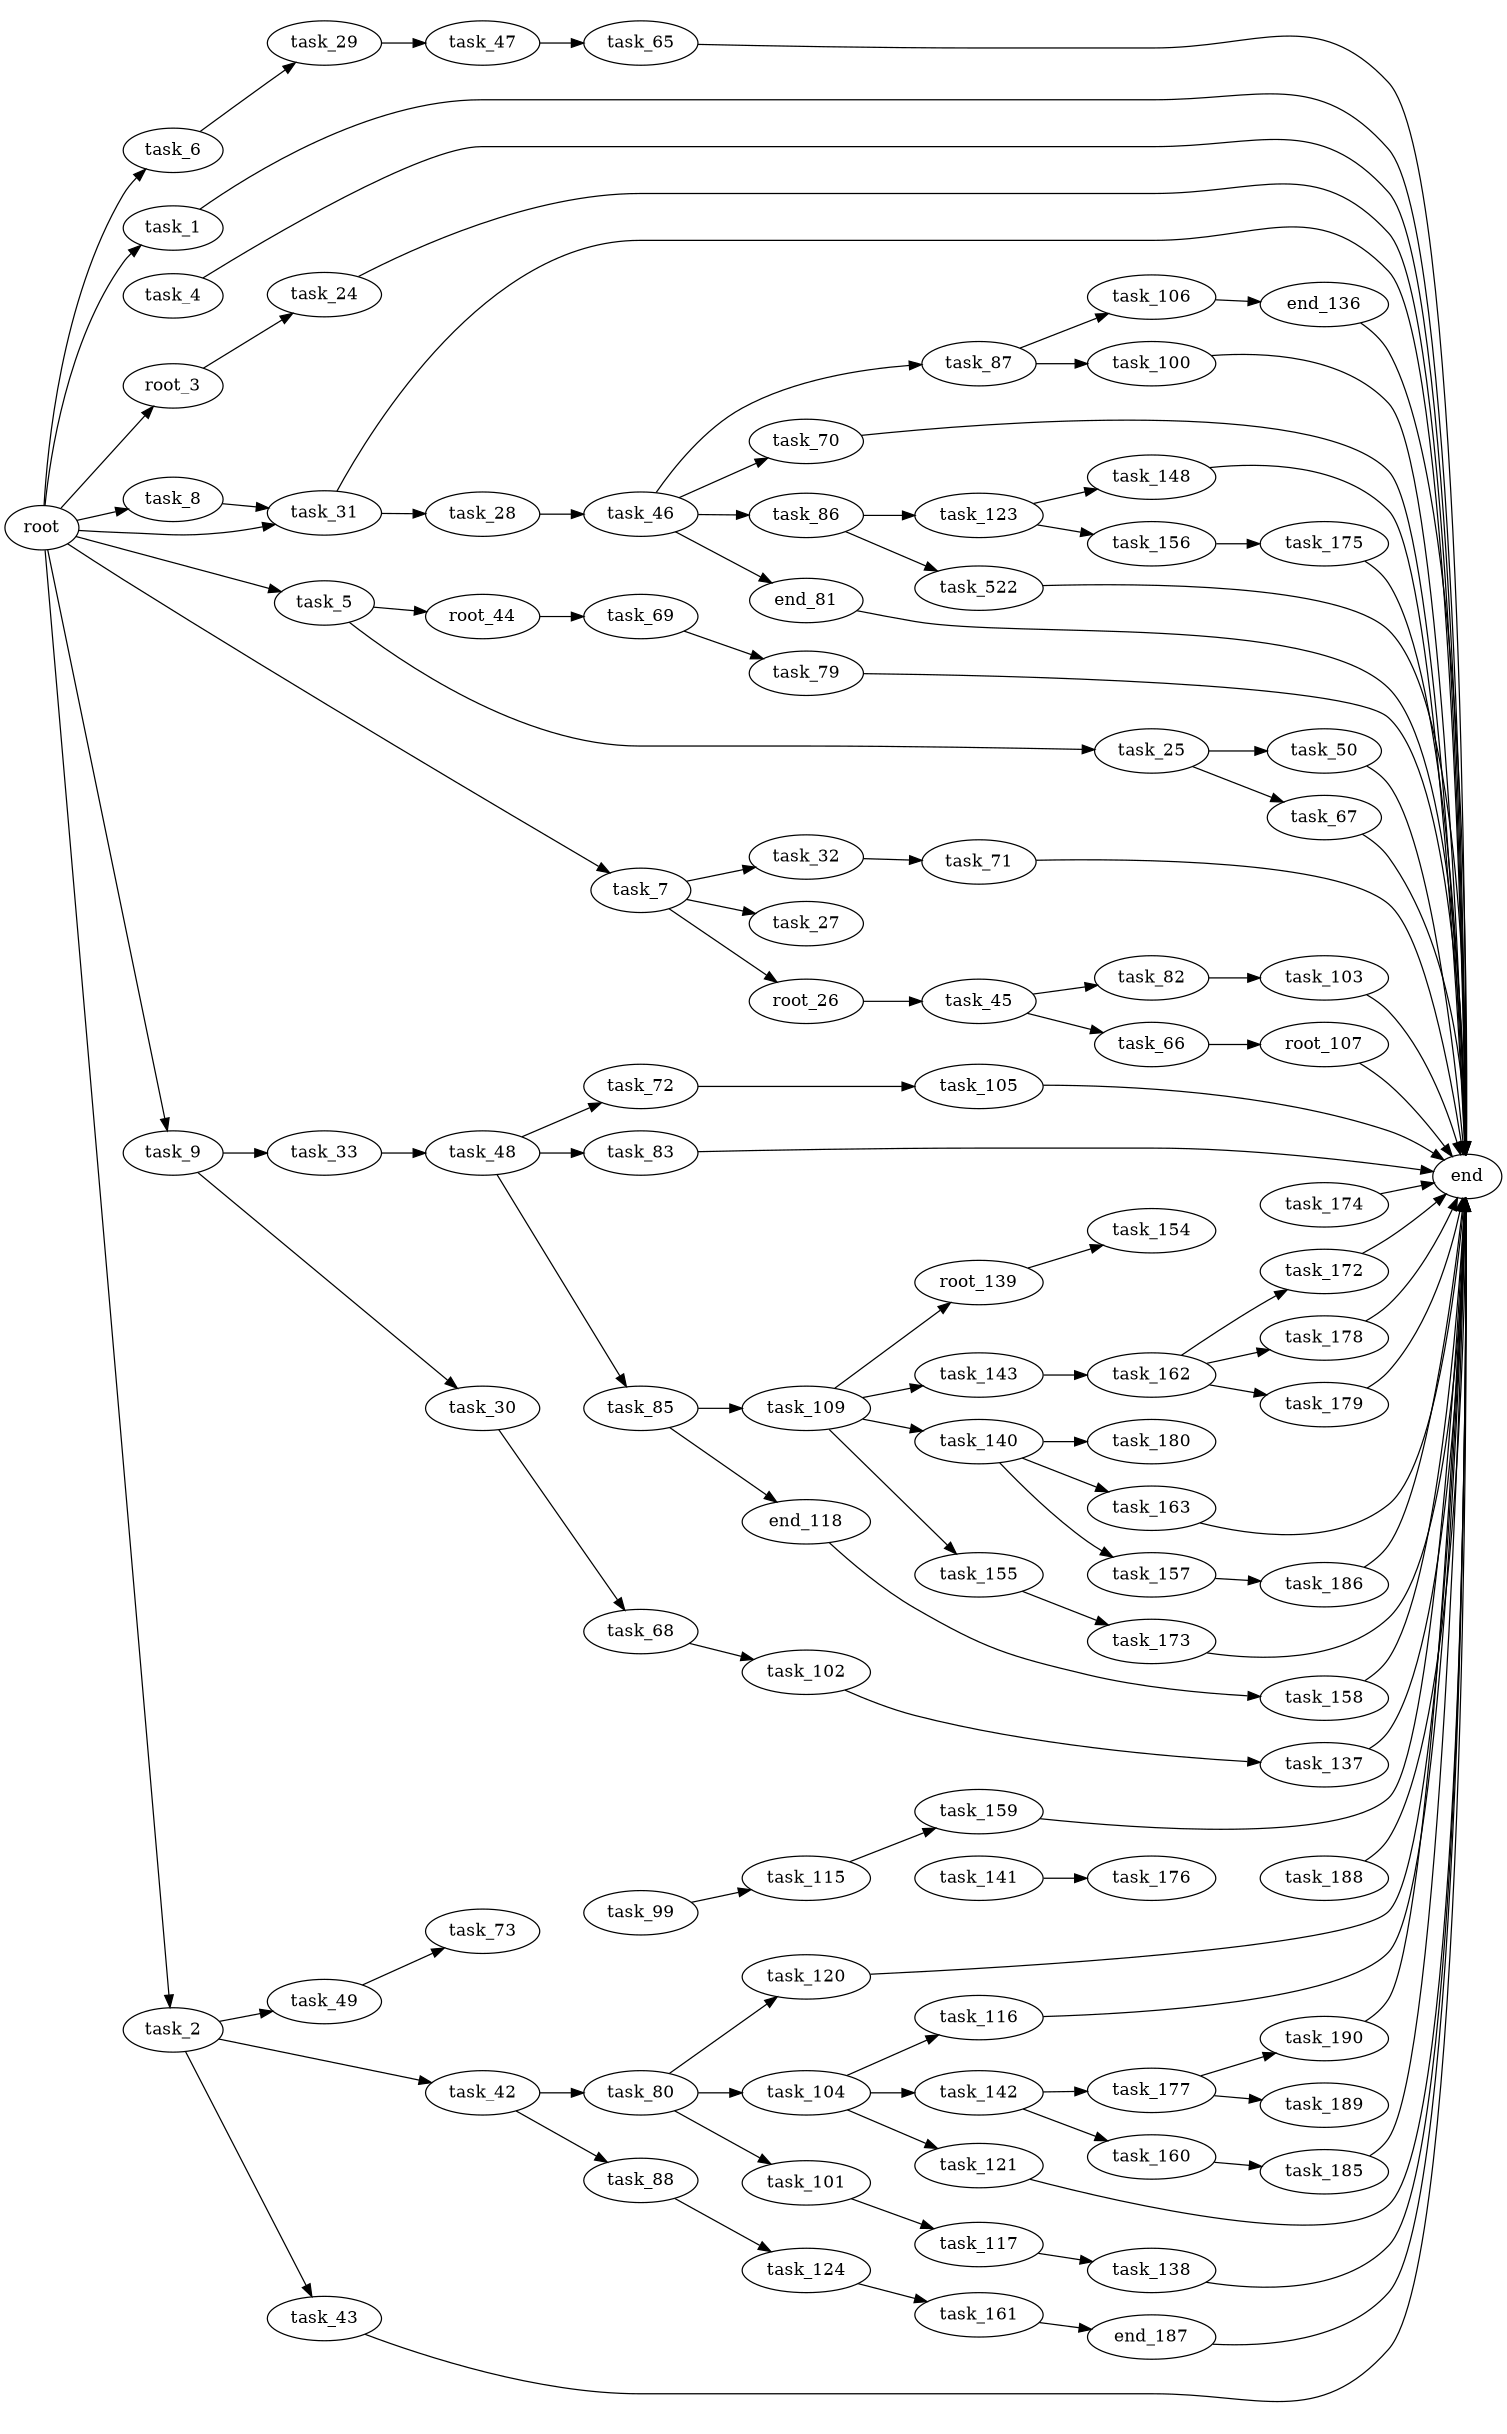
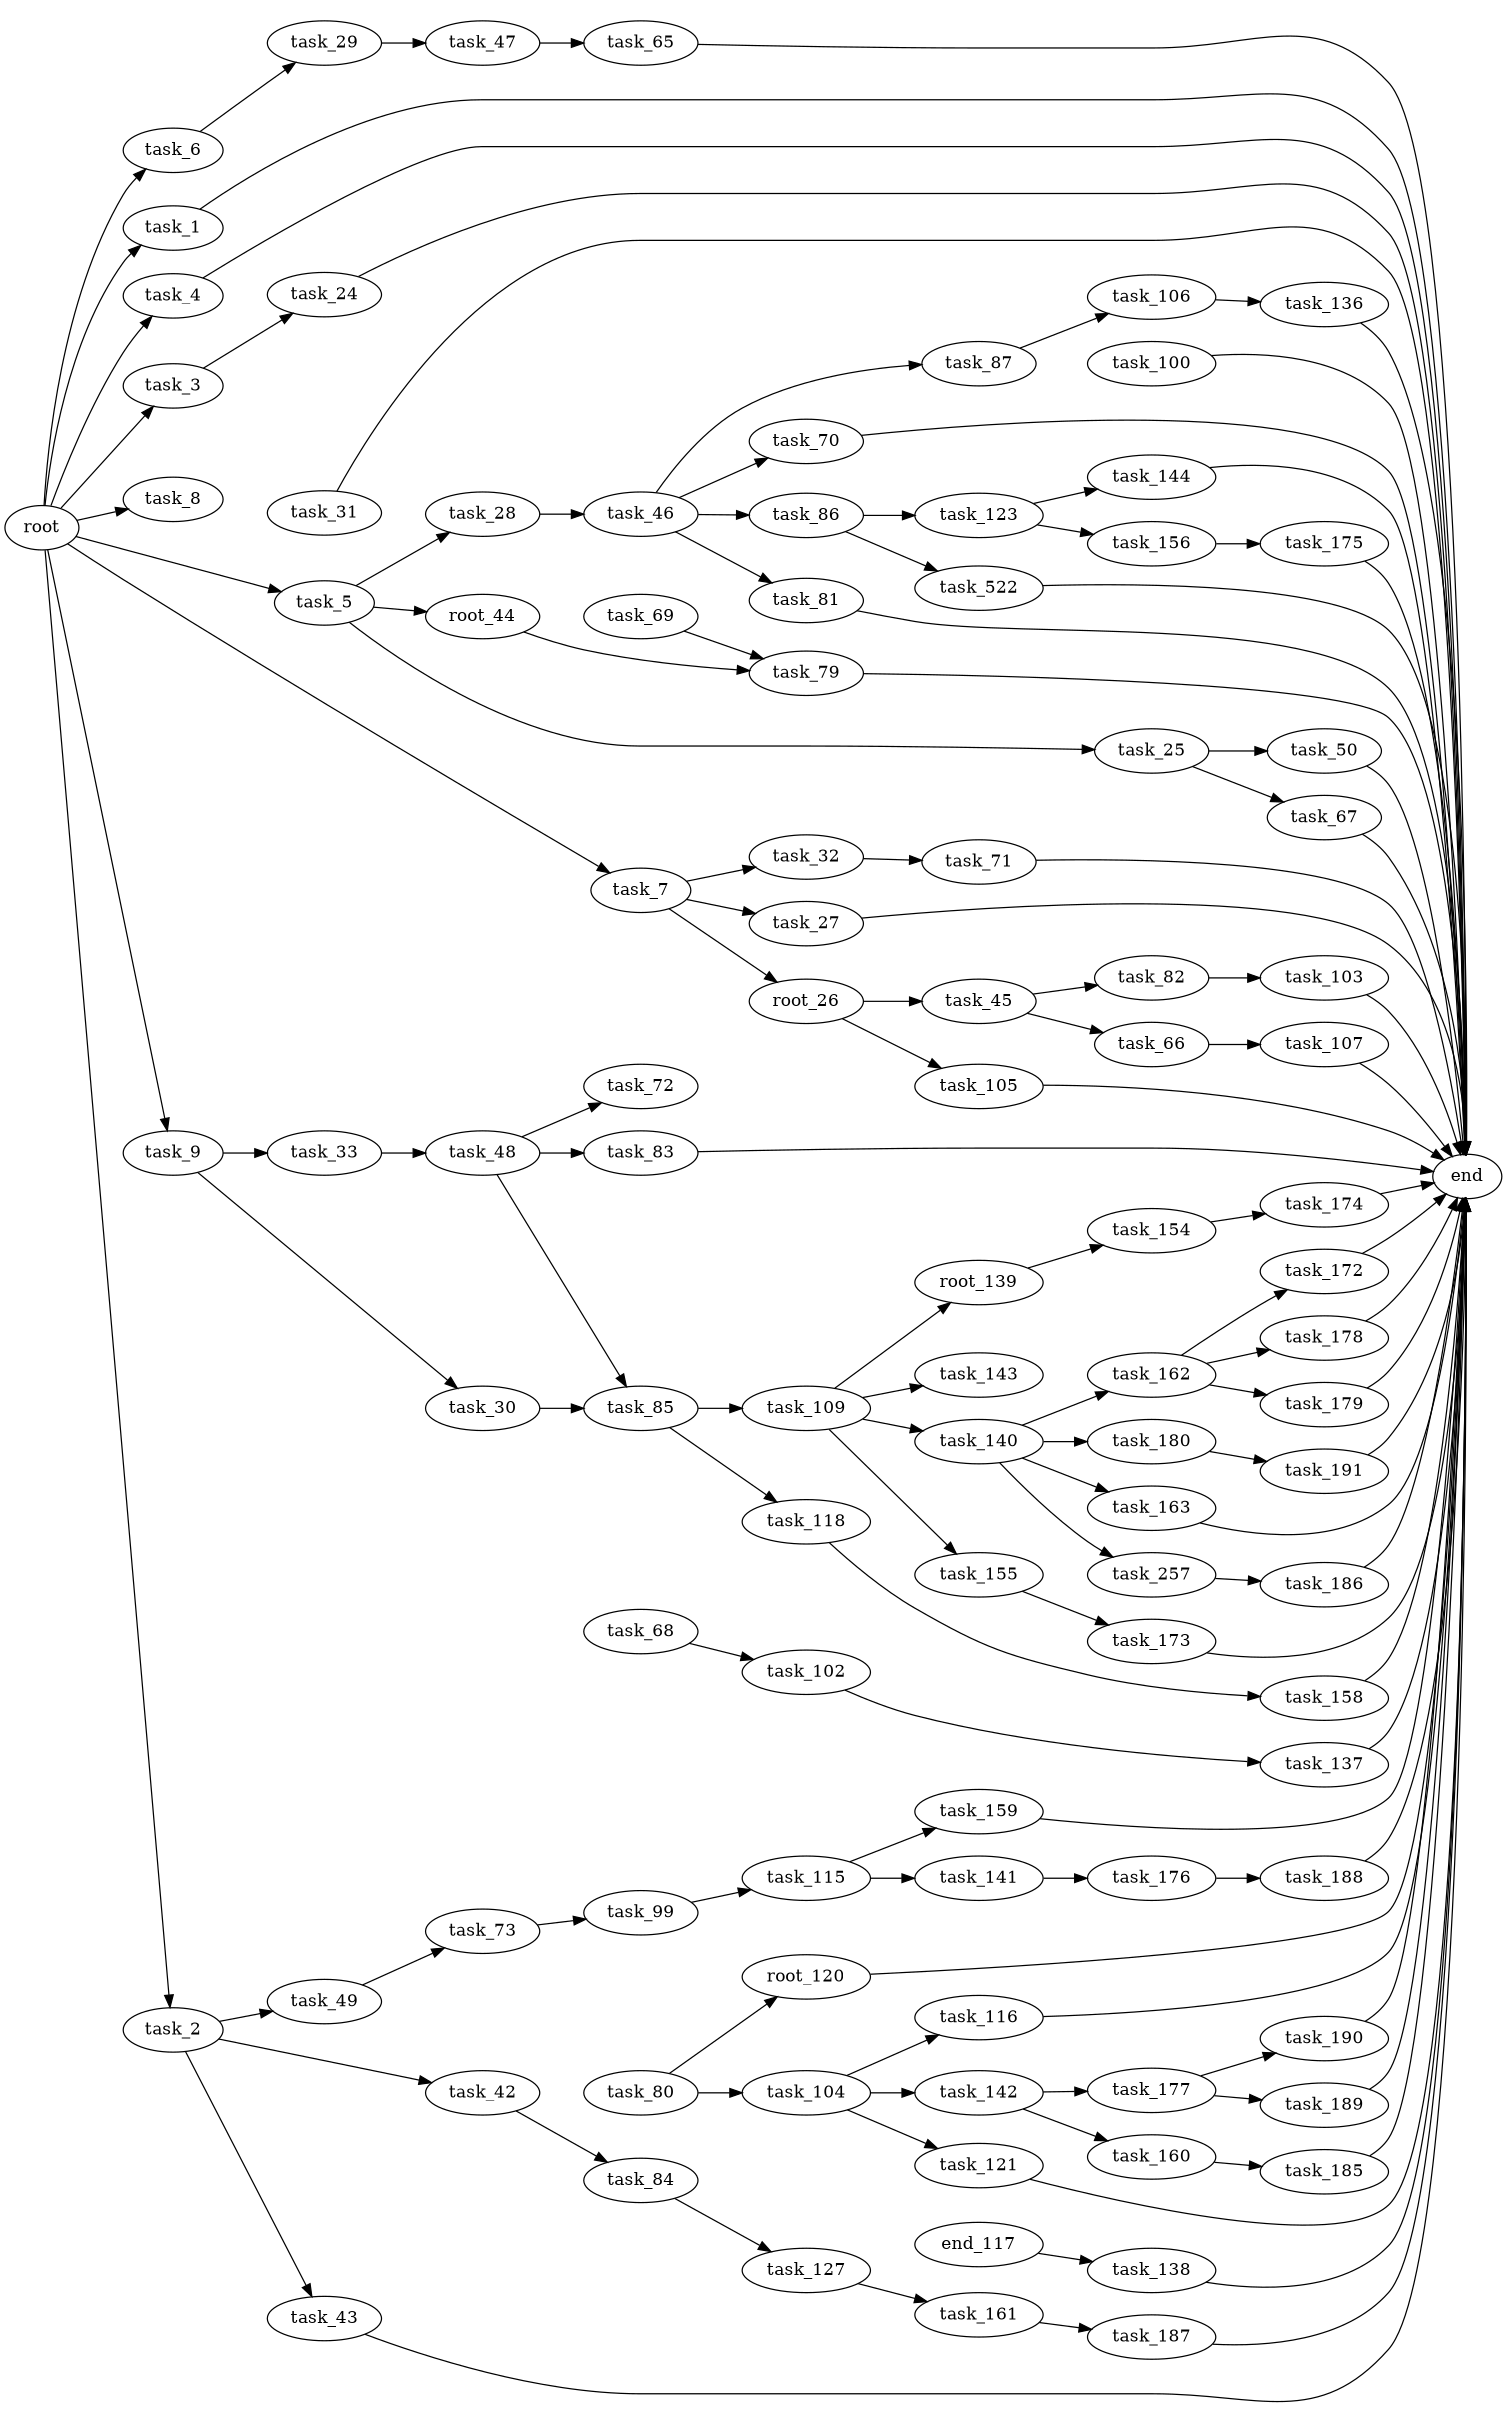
node "end_136": label "end_136" -> "task_136"
edge "task_87" -> "task_100": removed
node "root_3": label "root_3" -> "task_3"
node "task_148": label "task_148" -> "task_144"
edge "task_8" -> "task_31": removed
edge "task_31" -> "task_28": now "task_5" -> "task_28"
edge "root" -> "task_31": now "root" -> "task_4"
node "end_81": label "end_81" -> "task_81"
edge "root_44" -> "task_69": now "root_44" -> "task_79"
edge "task_27" -> "end": added
node "root_107": label "root_107" -> "task_107"
edge "task_72" -> "task_105": now "root_26" -> "task_105"
edge "task_154" -> "task_174": added
edge "task_143" -> "task_162": now "task_140" -> "task_162"
node "task_191": added
edge "task_30" -> "task_68": now "task_30" -> "task_85"
node "end_118": label "end_118" -> "task_118"
node "task_157": label "task_157" -> "task_257"
edge "task_189" -> "end": added
edge "task_115" -> "task_141": added
edge "task_176" -> "task_188": added
edge "task_73" -> "task_99": added
node "task_120": label "task_120" -> "root_120"
edge "task_42" -> "task_80": removed
node "task_88": label "task_88" -> "task_84"
node "task_101": removed
node "task_117": label "task_117" -> "end_117"
node "task_124": label "task_124" -> "task_127"
node "end_187": label "end_187" -> "task_187"
